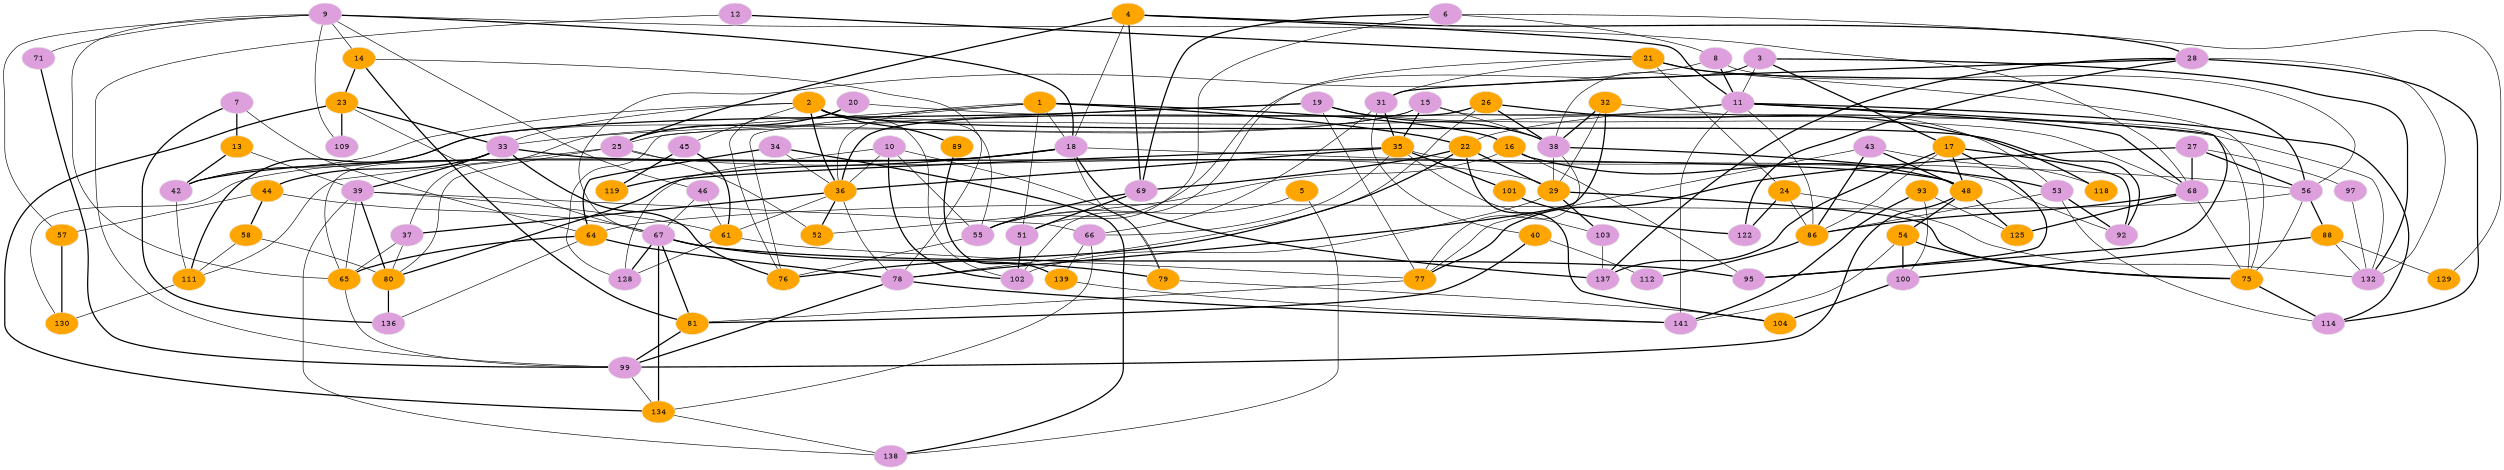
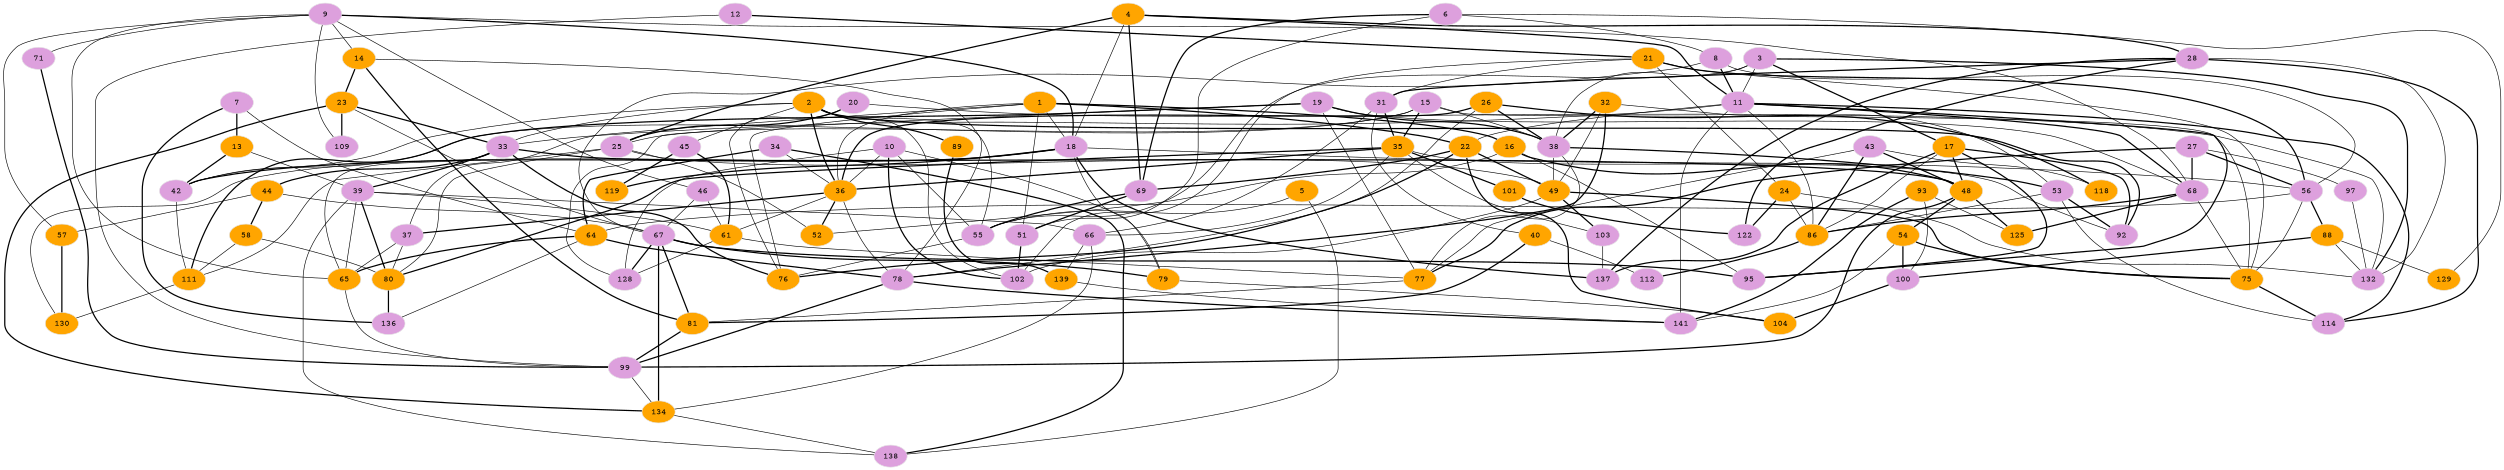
node "29": label "29" -> "49"
